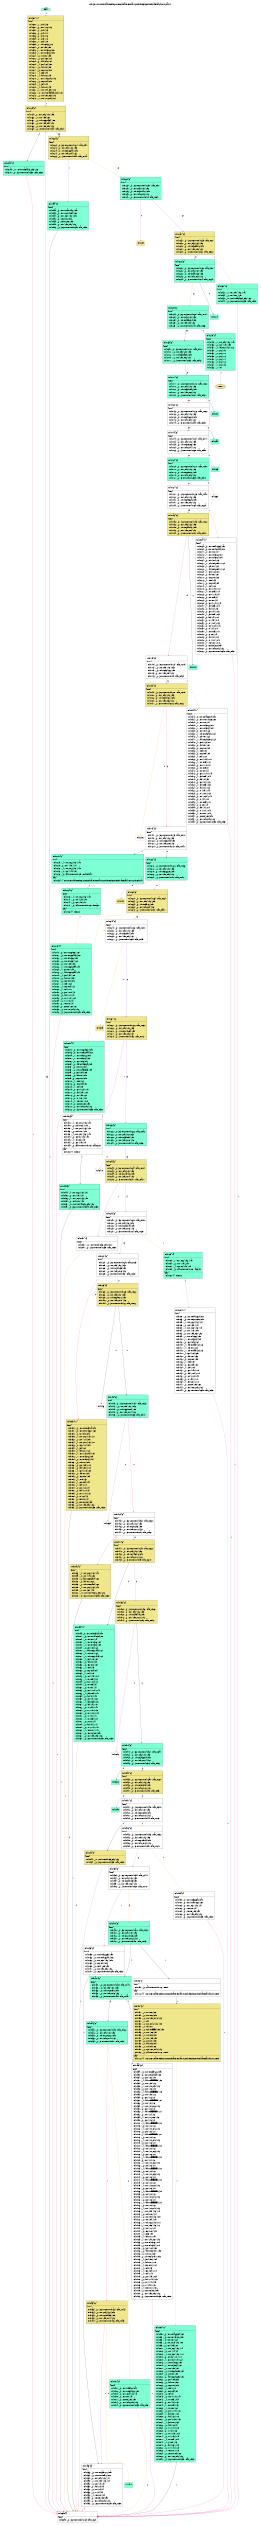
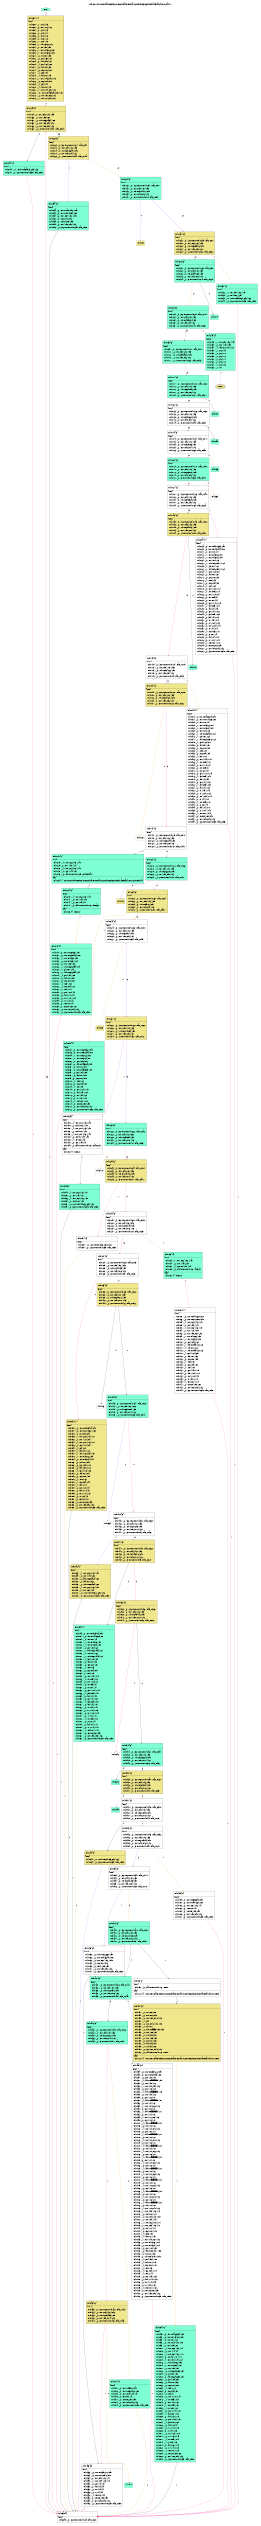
node "Final": label "Final" -> "Entry"
